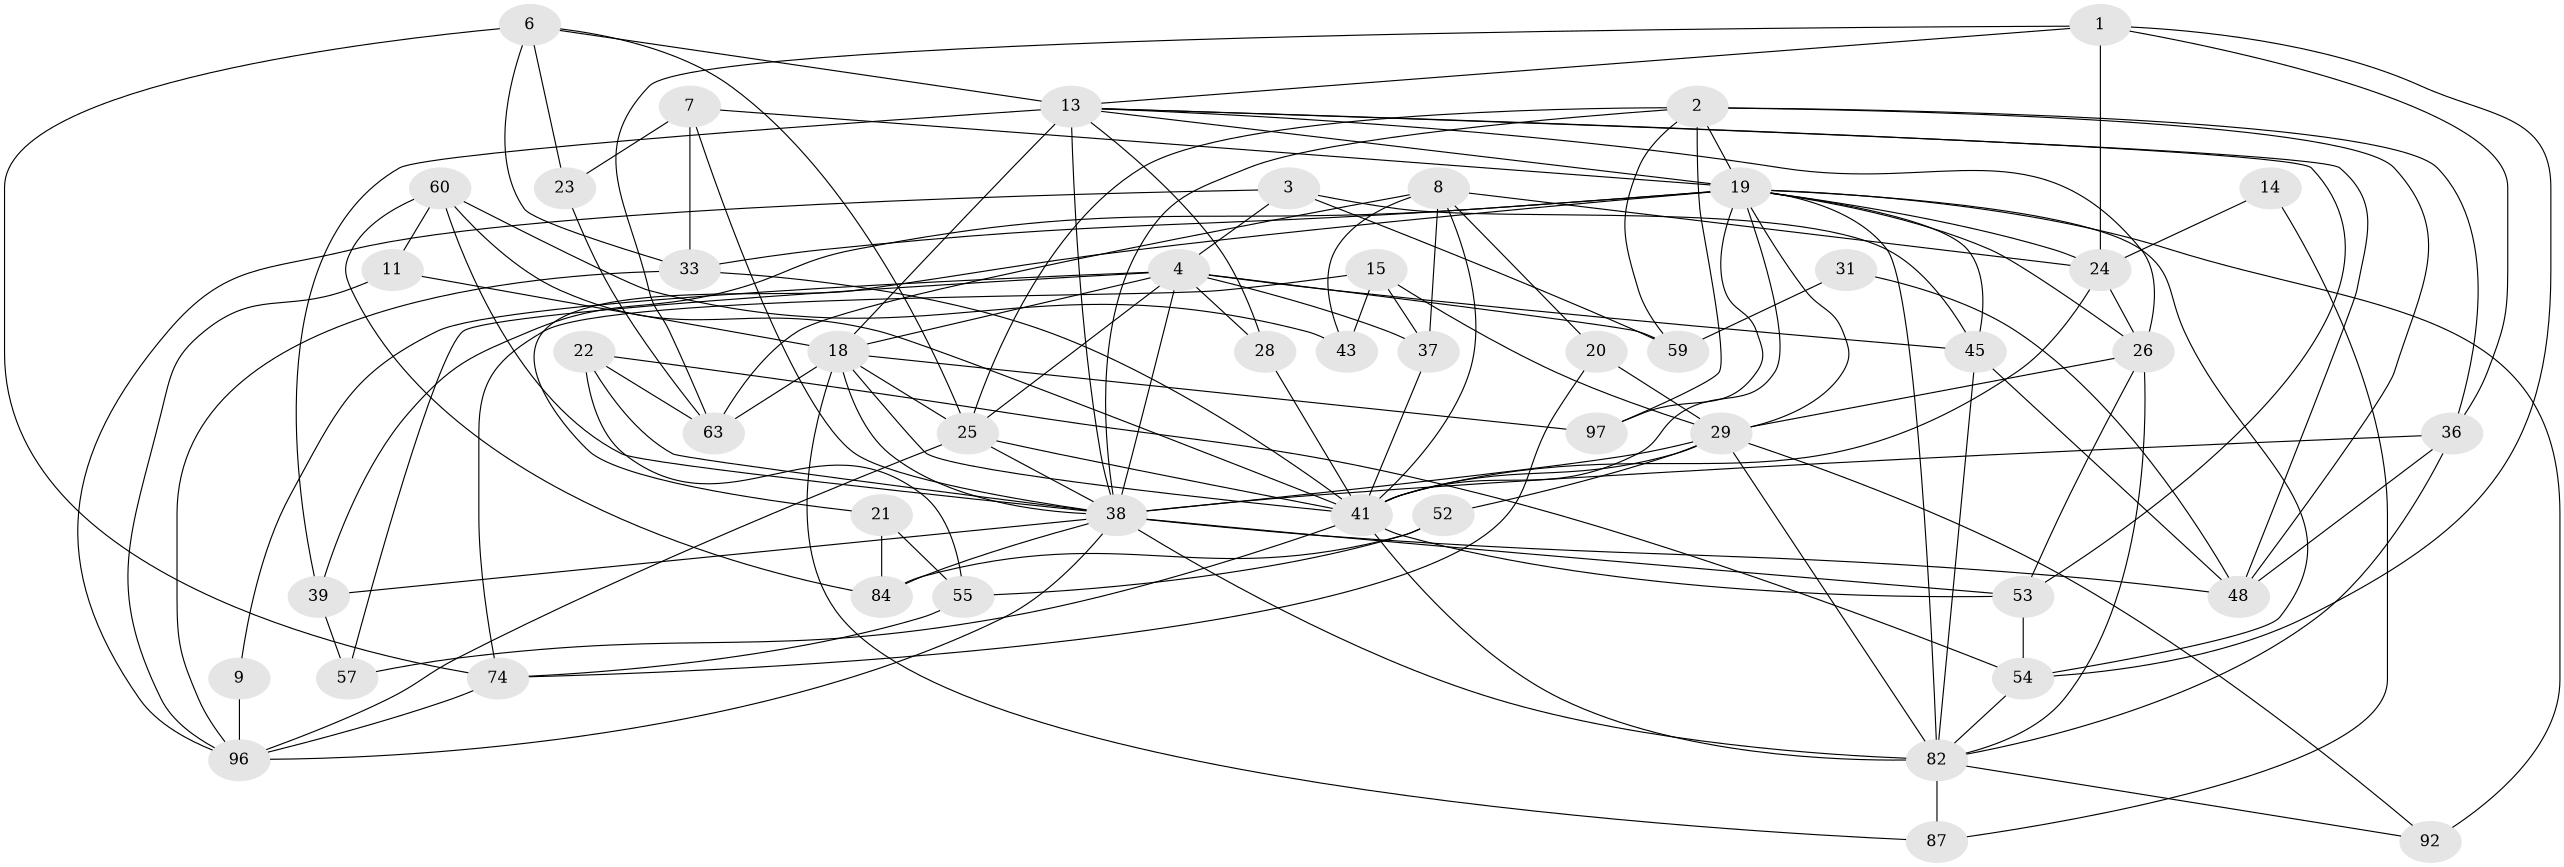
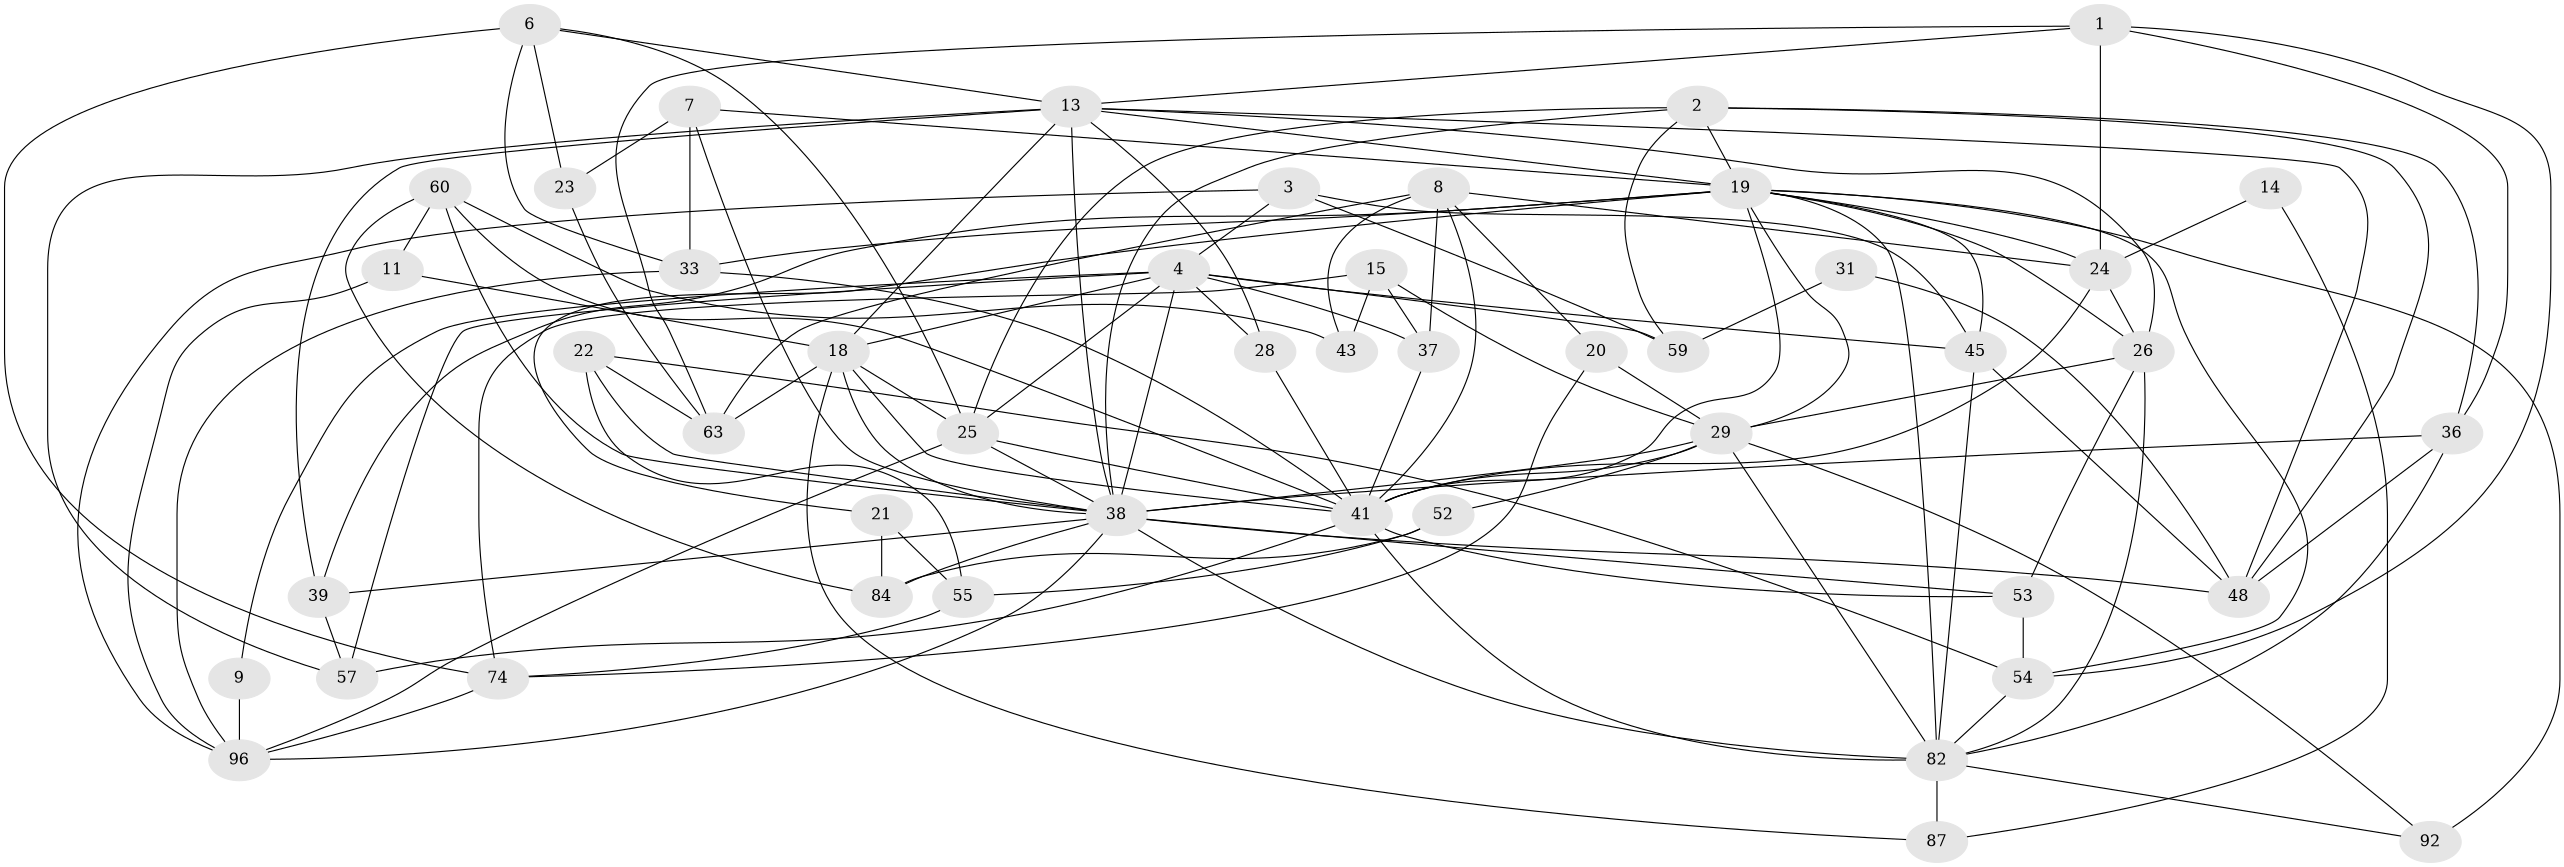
edge "13" -- "53": now "13" -- "57"
node "97": removed
